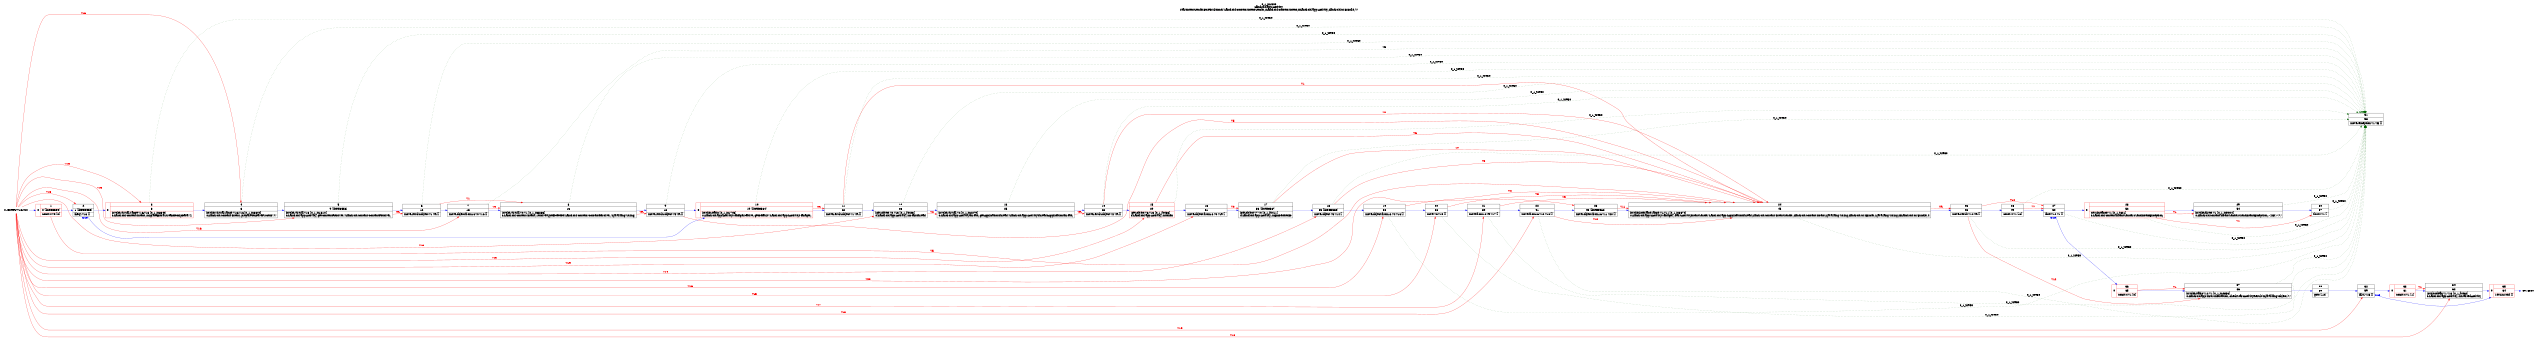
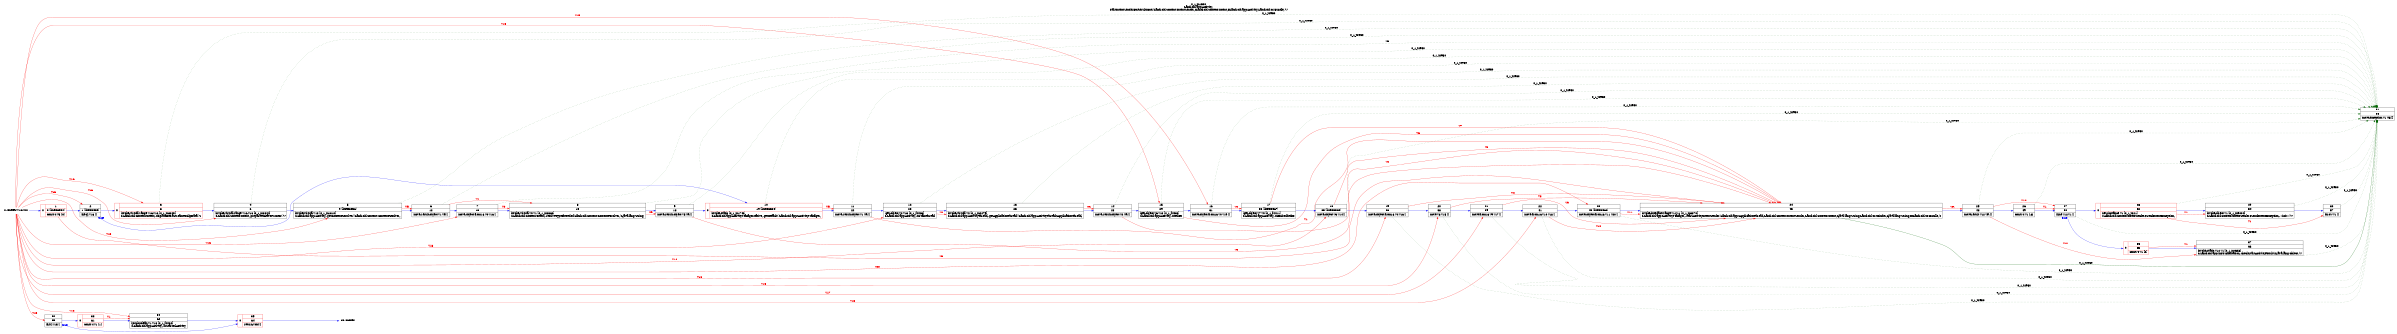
edge "16" -> "31": added, label "0_1_t2950"
node "15": color red -> black
edge "24" -> "31": style dotted -> solid
edge "23" -> "31": added, label "0_1_t2950"
node "38": removed
node "39: EXIT": label "39: EXIT" -> "39: ENTRY"
